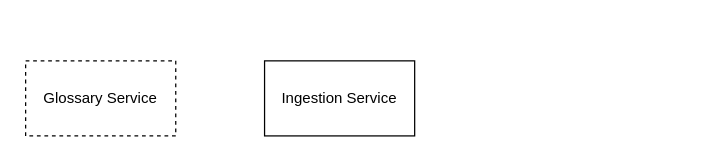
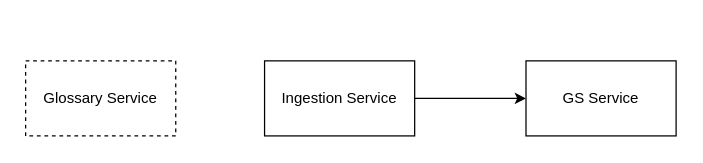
edge "Ingestion Service" -> "GS Service": added
node "GS Service": added
